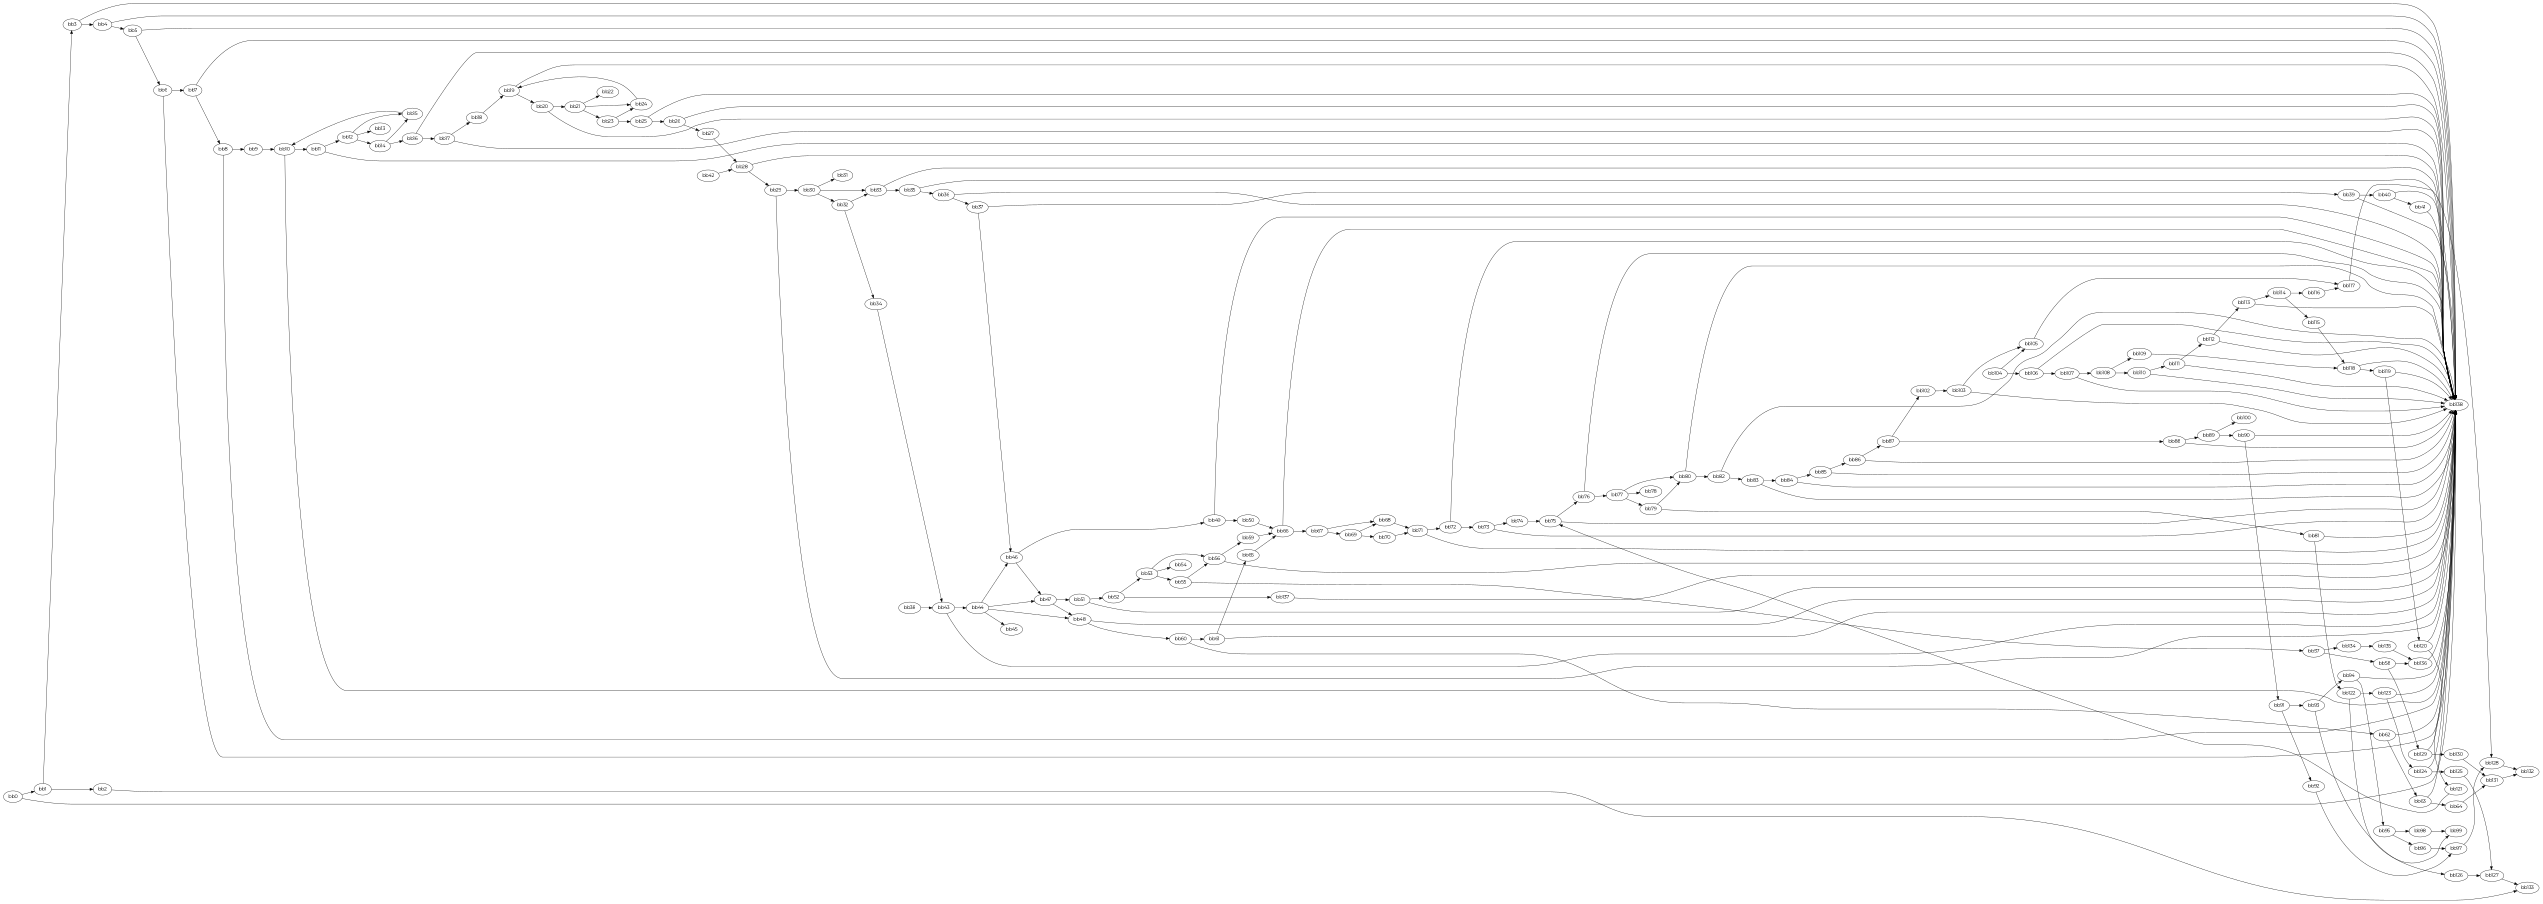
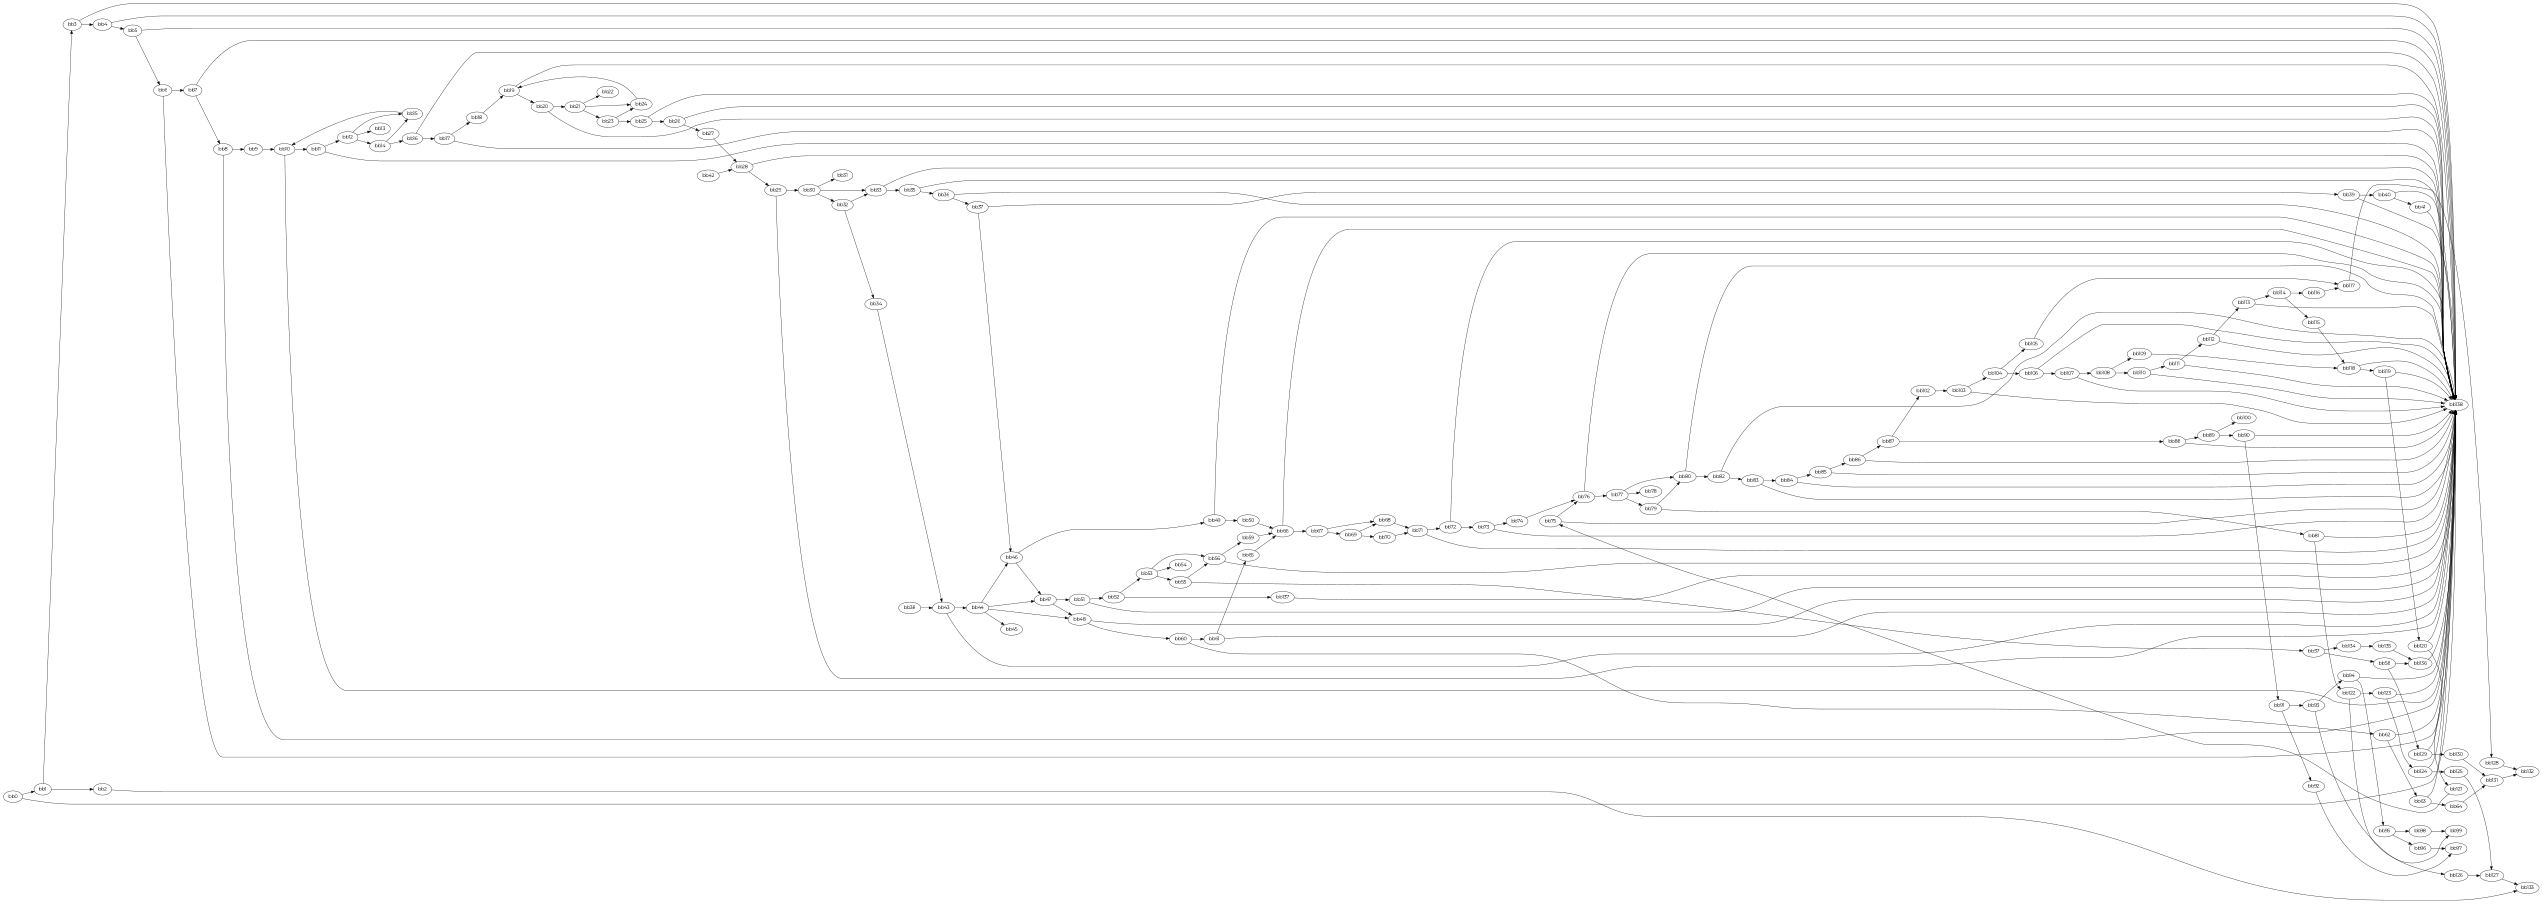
edge "bb103" -> "bb105": now "bb103" -> "bb104"
edge "bb74" -> "bb75": now "bb74" -> "bb76"
edge "bb97" -> "bb128": removed
